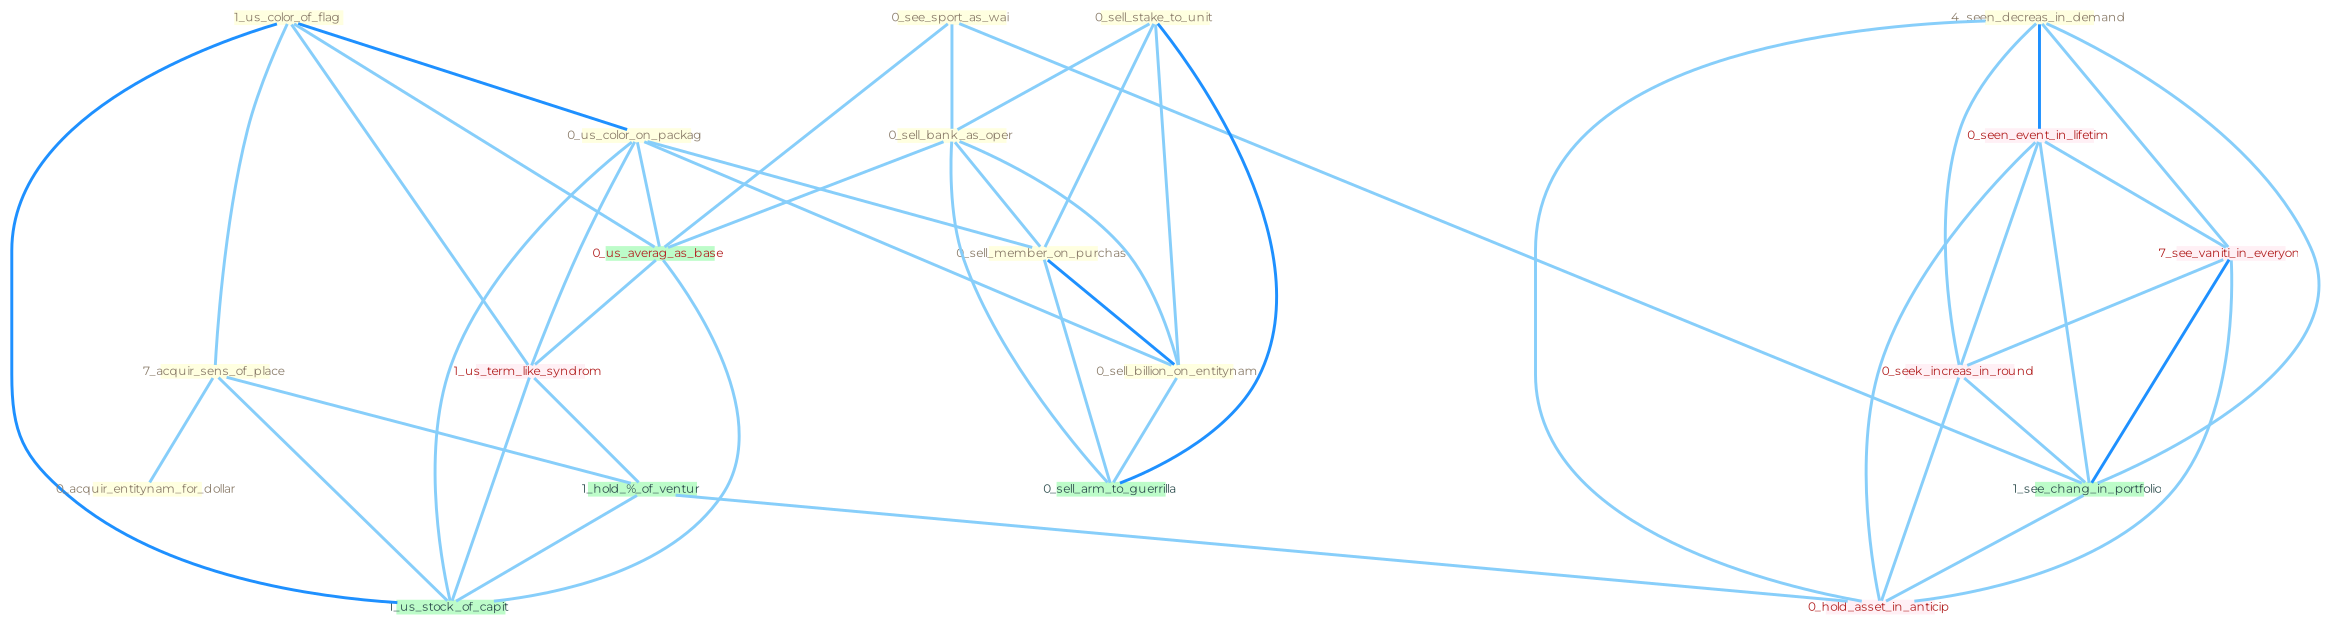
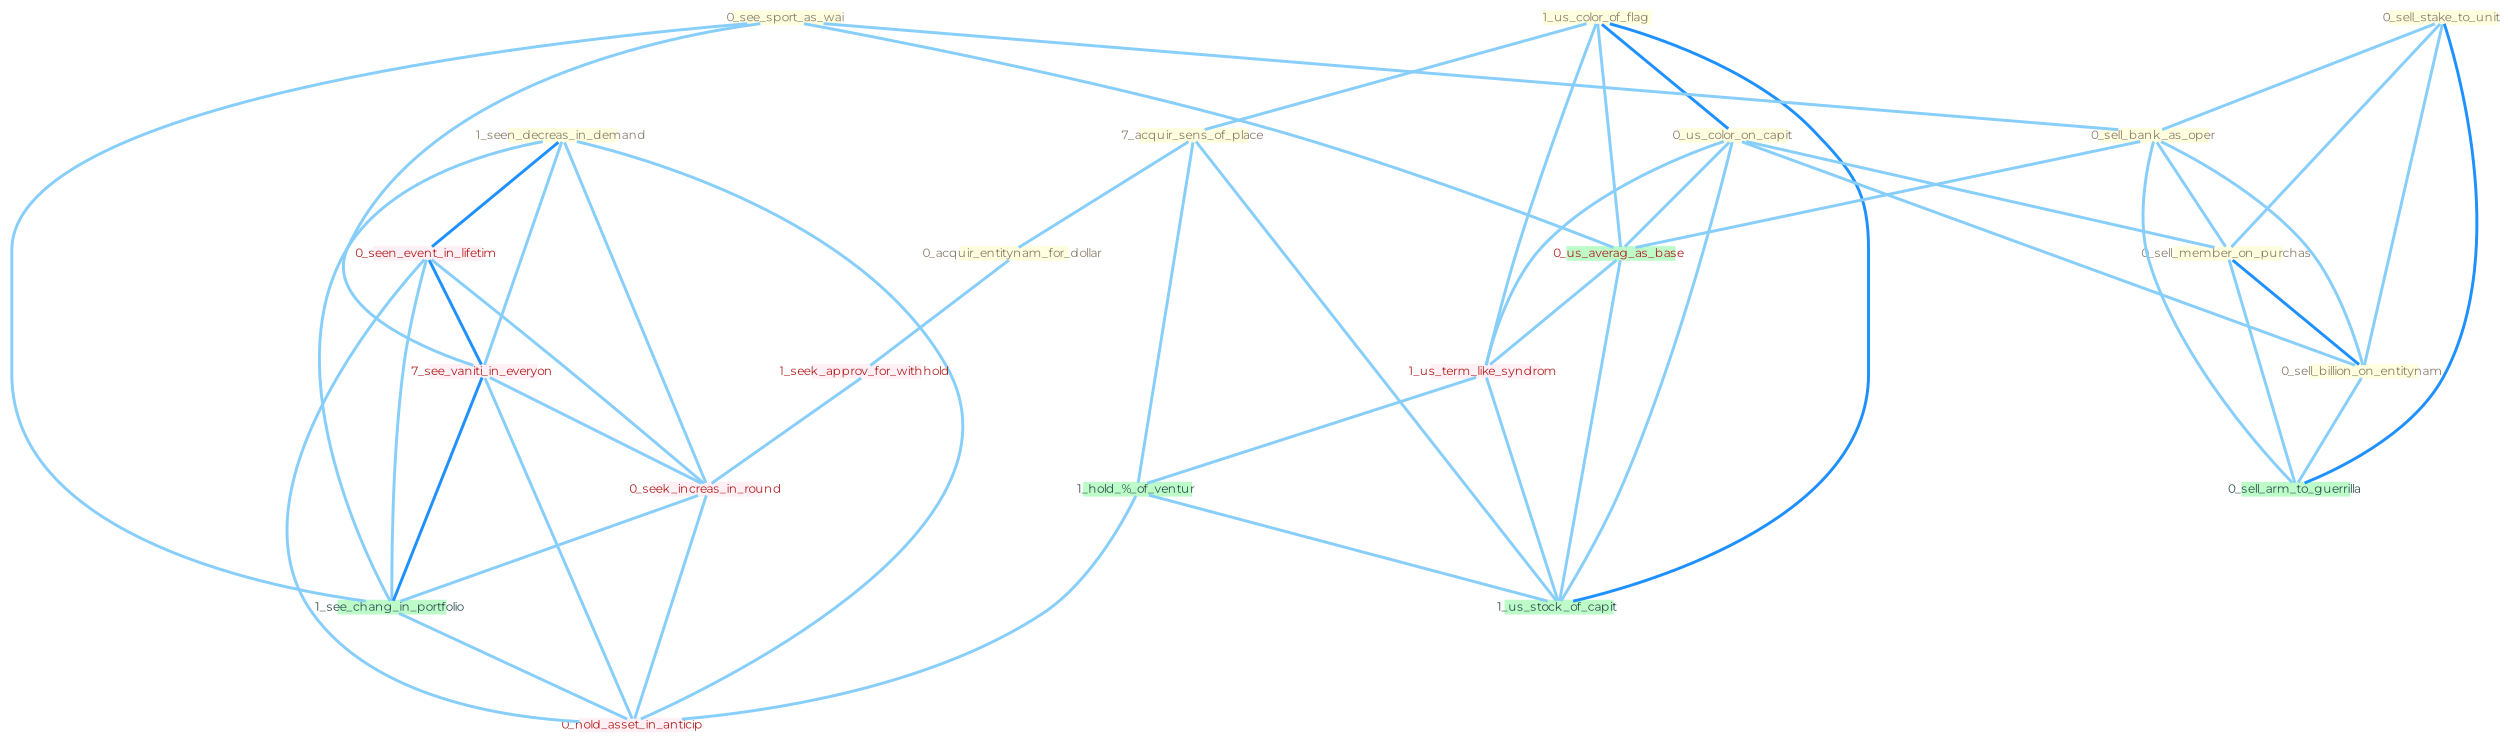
node "4_seen_decreas_in_demand": label "4_seen_decreas_in_demand" -> "1_seen_decreas_in_demand"
node "0_us_color_on_packag": label "0_us_color_on_packag" -> "0_us_color_on_capit"
edge "0_see_sport_as_wai" -- "7_see_vaniti_in_everyon": added
edge "0_seen_event_in_lifetim" -- "7_see_vaniti_in_everyon": color #87cefa -> #1e90ff
node "1_seek_approv_for_withhold": added
